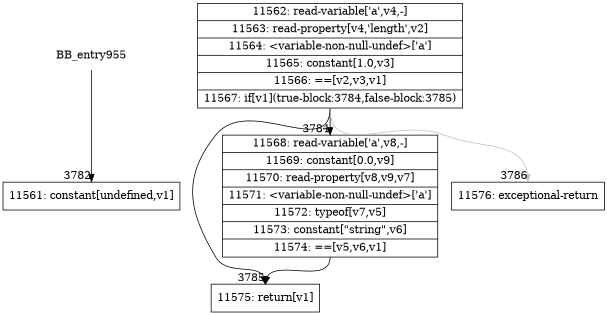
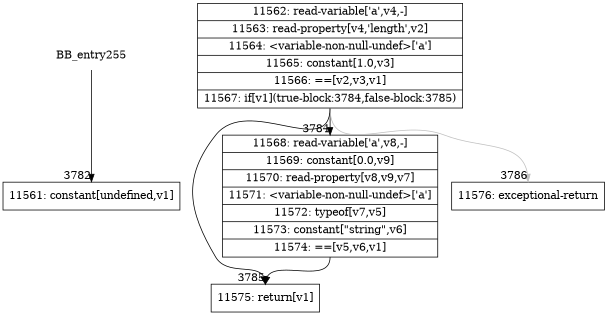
node "BB_entry955": label "BB_entry955" -> "BB_entry255"
